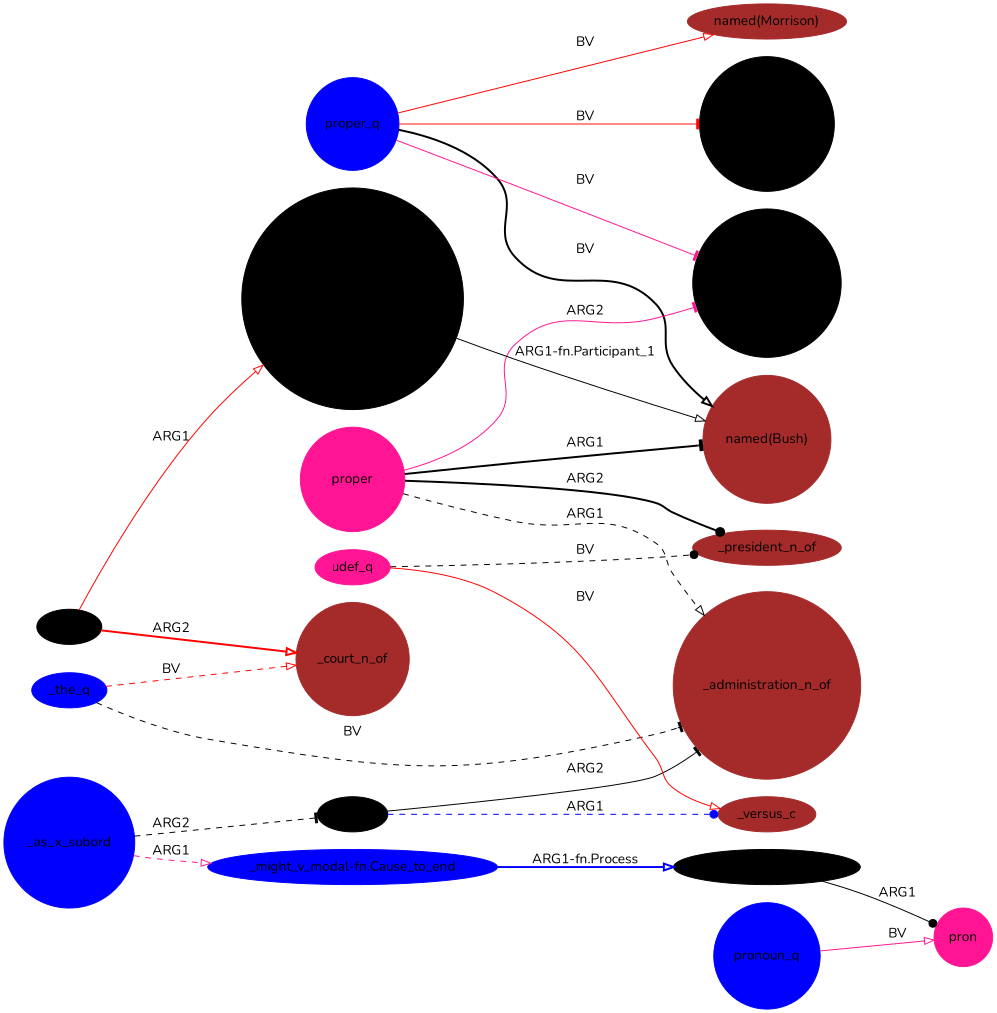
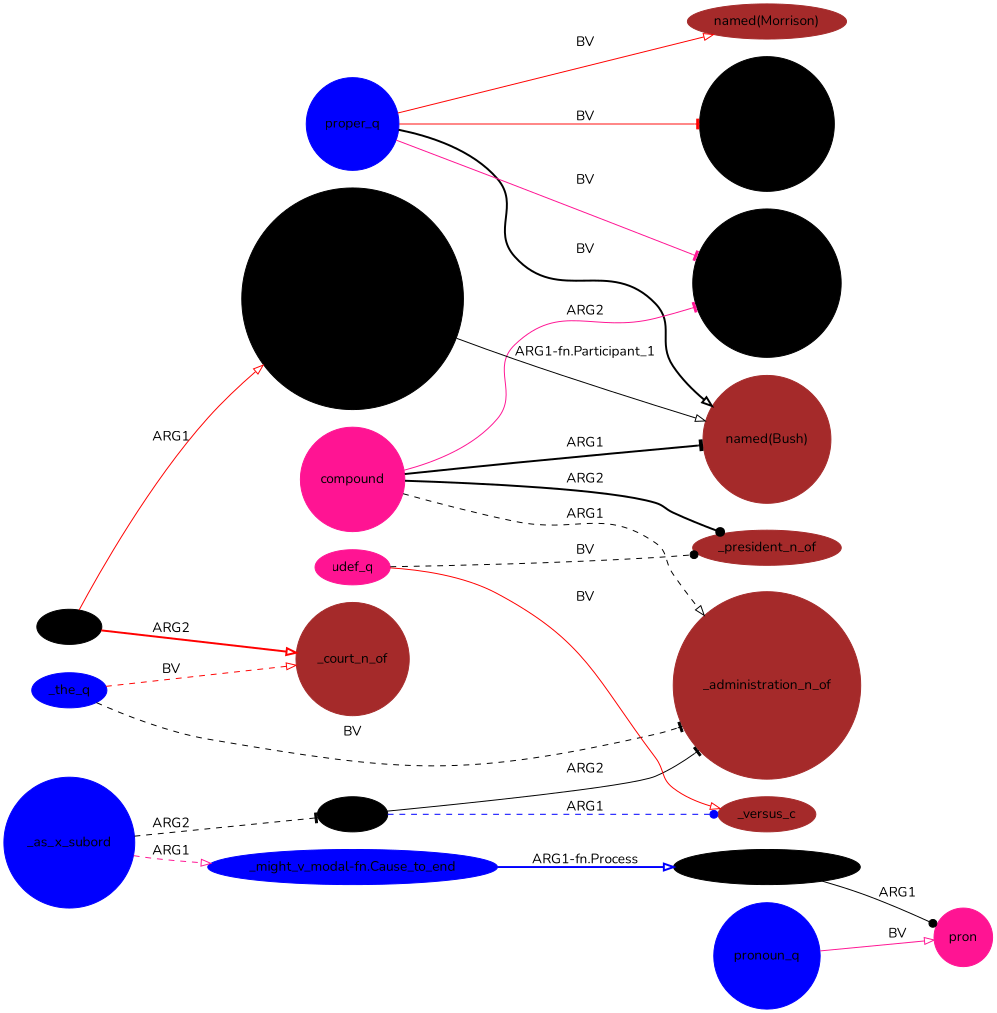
node "proper": label "proper" -> "compound"
